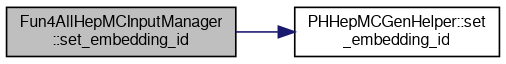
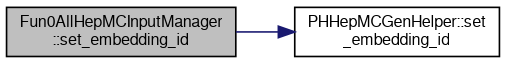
node "Fun4AllHepMCInputManager ::set_embedding_id": label "Fun4AllHepMCInputManager ::set_embedding_id" -> "Fun0AllHepMCInputManager ::set_embedding_id"
